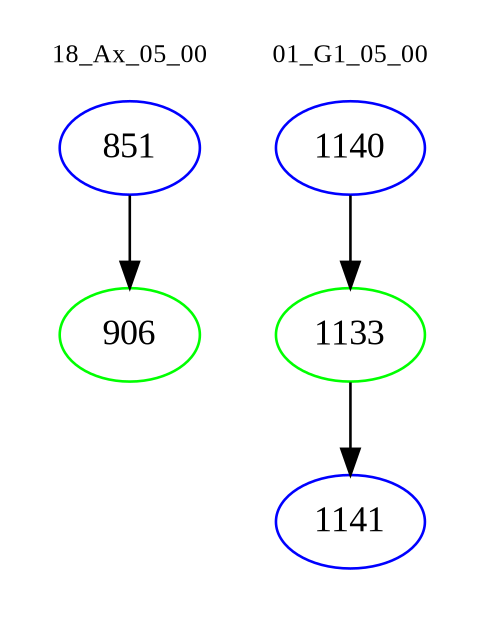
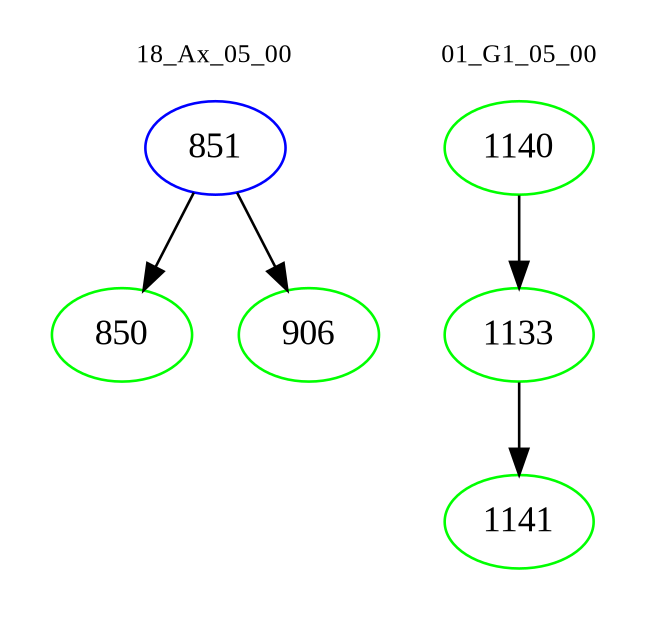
node "1140": color blue -> green
node "850": added
node "1141": color blue -> green
